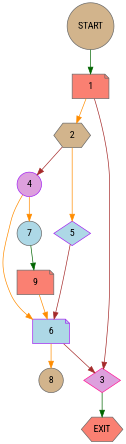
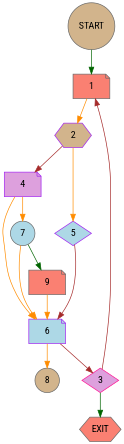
node "2": color gray40 -> purple
node "4": shape circle -> note
edge "1" -> "3": reversed
edge "7" -> "6": added
